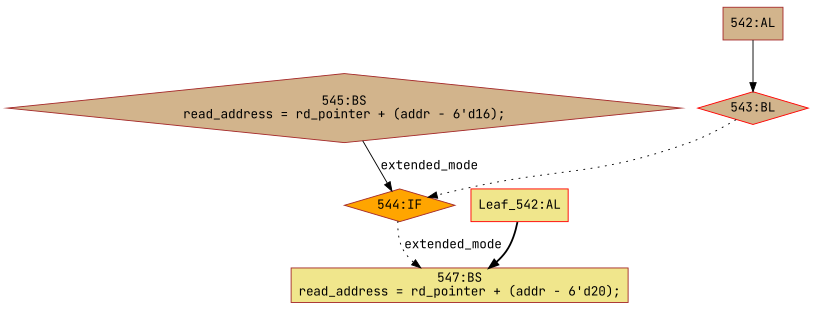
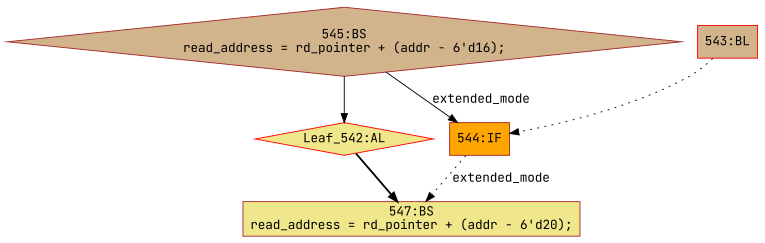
node "542:AL": removed
edge "545:BS read_address = rd_pointer + (addr - 6'd16);" -> "Leaf_542:AL": added
node "543:BL": shape diamond -> box
node "544:IF": shape diamond -> box
node "Leaf_542:AL": shape box -> diamond
